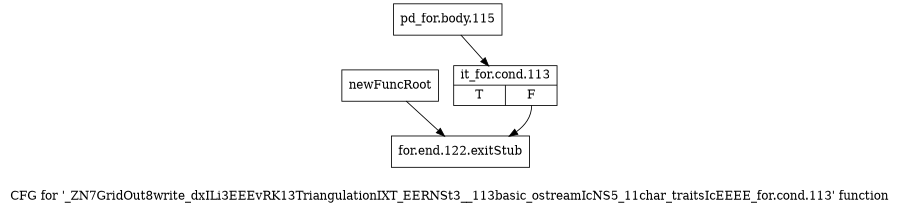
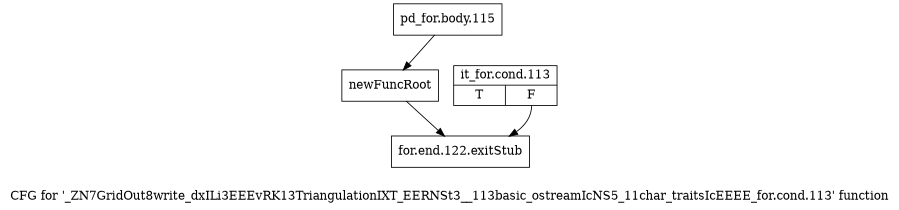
edge "pd_for.body.115" -> "it_for.cond.113": now "pd_for.body.115" -> "newFuncRoot"
